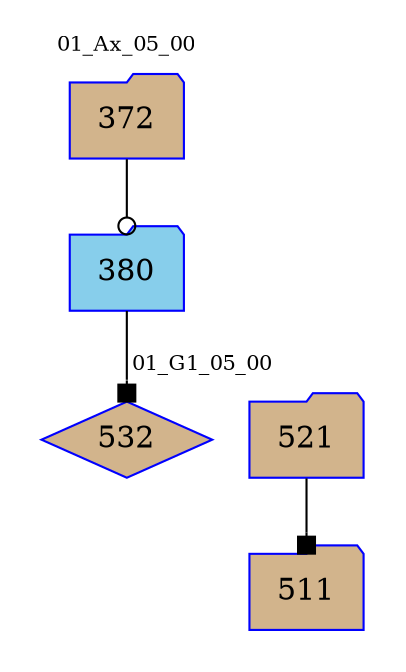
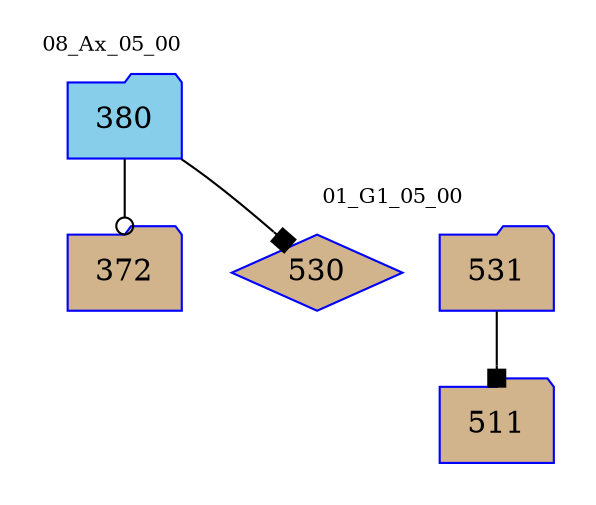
cluster "01_Ax_05_00": label "01_Ax_05_00" -> "08_Ax_05_00"
edge "372" -> "380": reversed
node "532": label "532" -> "530"
node "521": label "521" -> "531"
